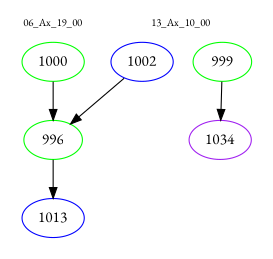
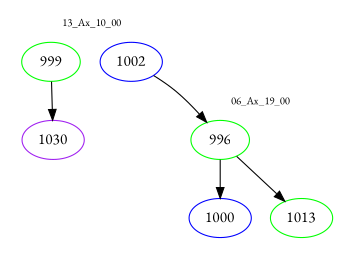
node "1000": color green -> blue
edge "1000" -> "996": reversed
node "1034": label "1034" -> "1030"
node "1013": color blue -> green
